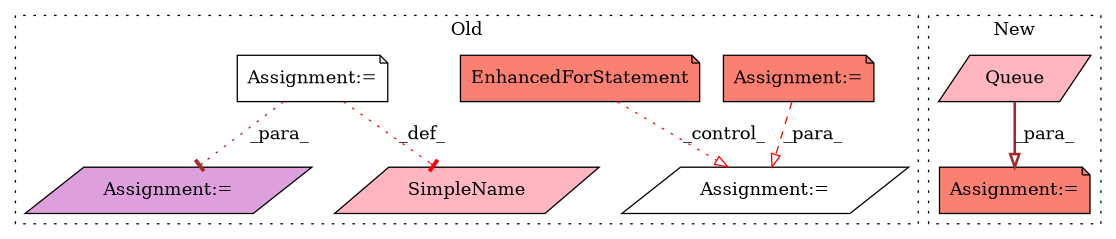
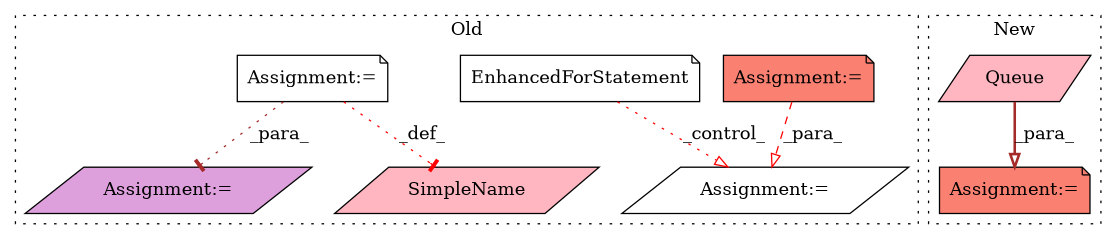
node "EnhancedForStatement": fillcolor salmon -> white
